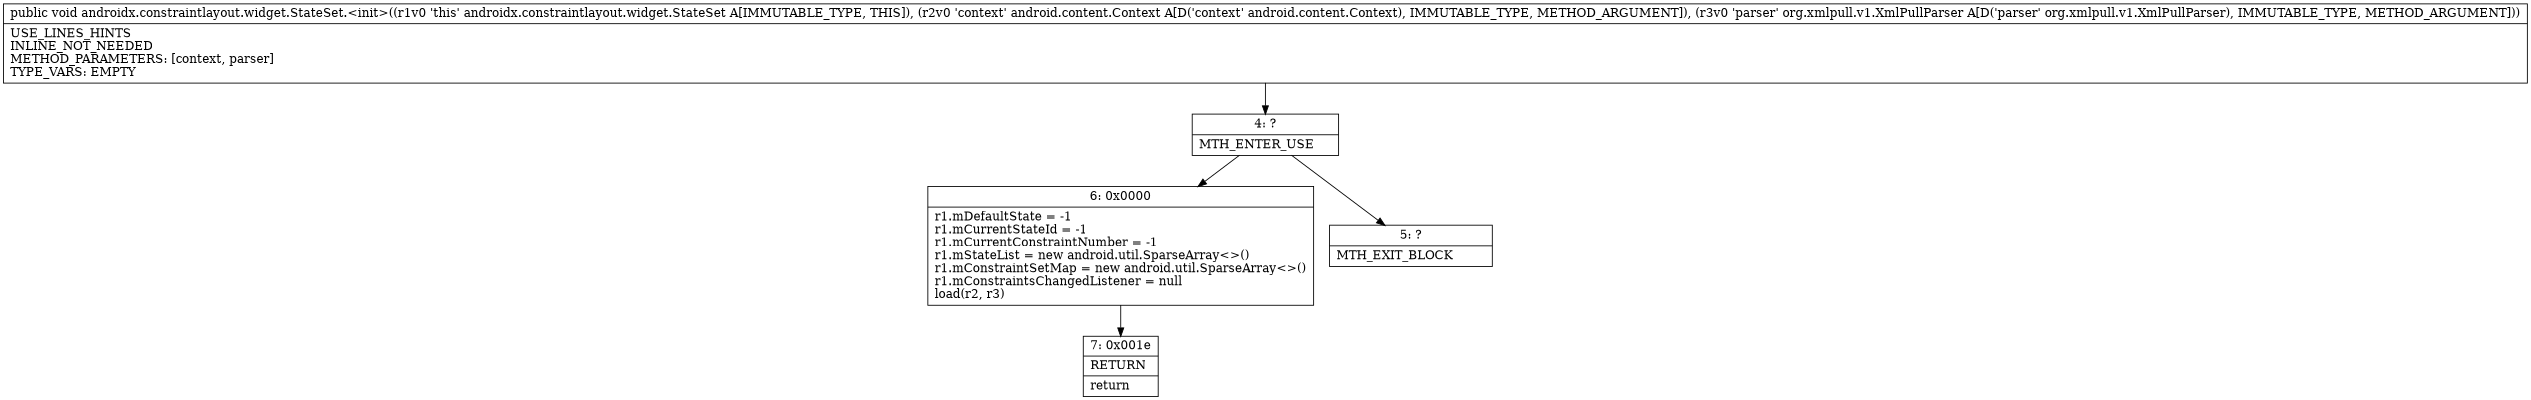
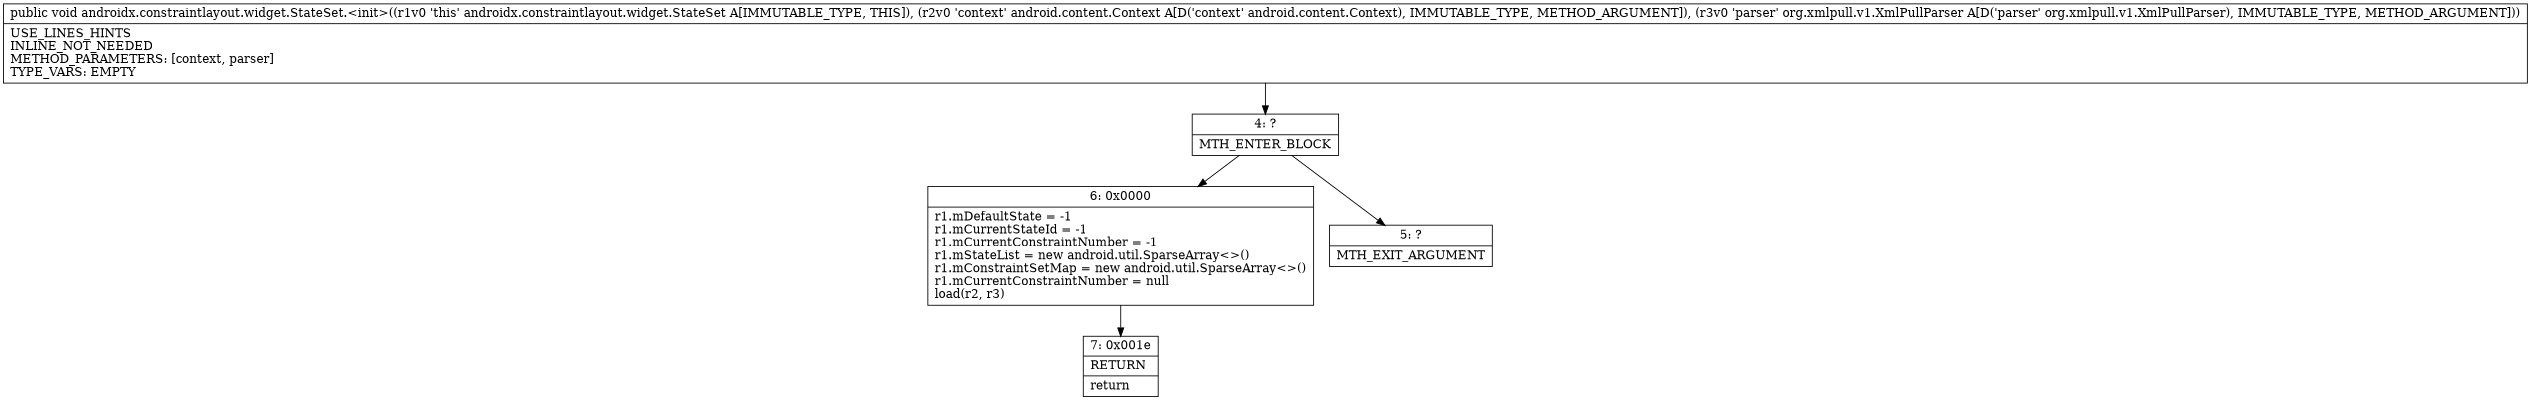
node "4: ?": text "MTH_ENTER_USE" -> "MTH_ENTER_BLOCK"
node "5: ?": text "MTH_EXIT_BLOCK" -> "MTH_EXIT_ARGUMENT"
node "6: 0x0000": text "r1.mConstraintsChangedListener = null" -> "r1.mCurrentConstraintNumber = null"
